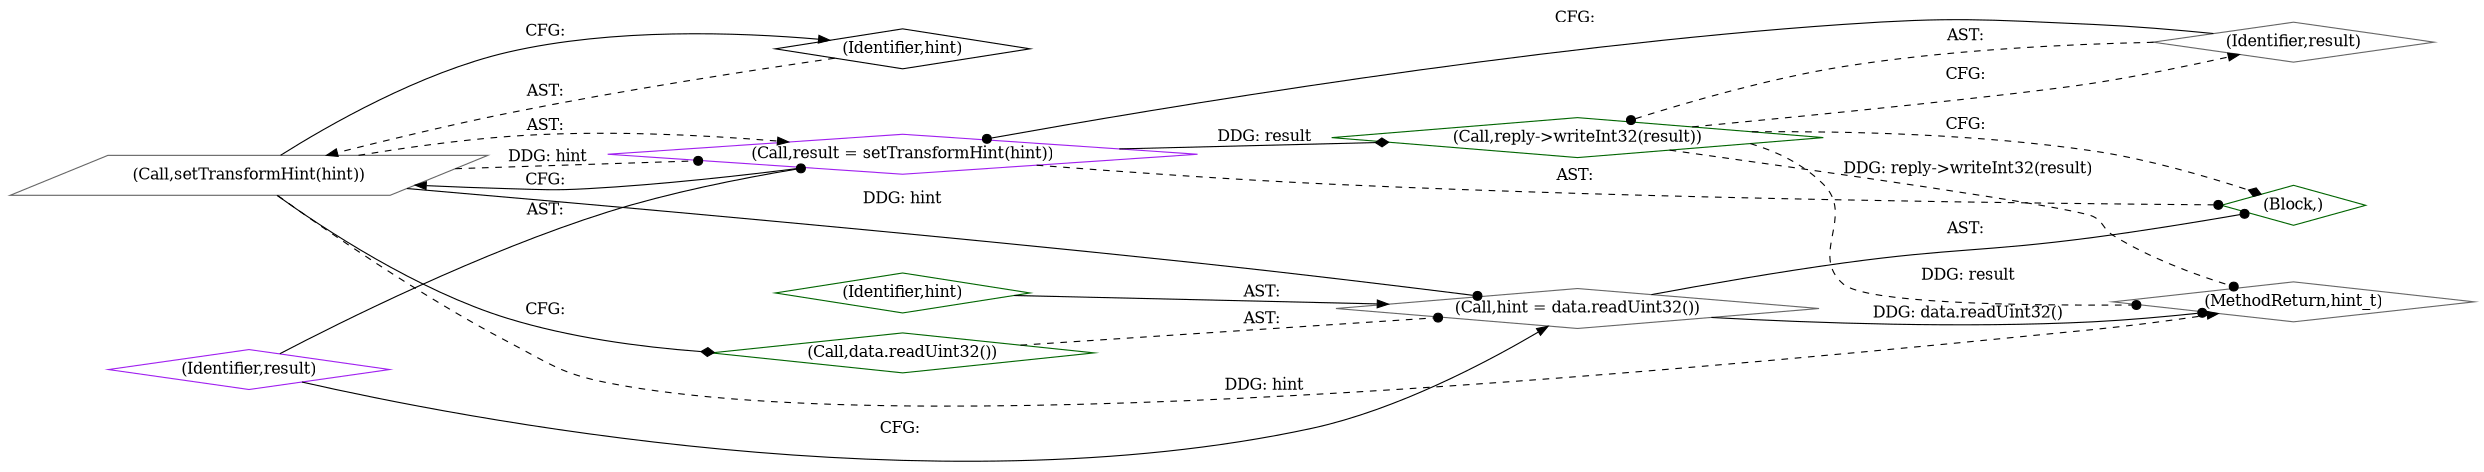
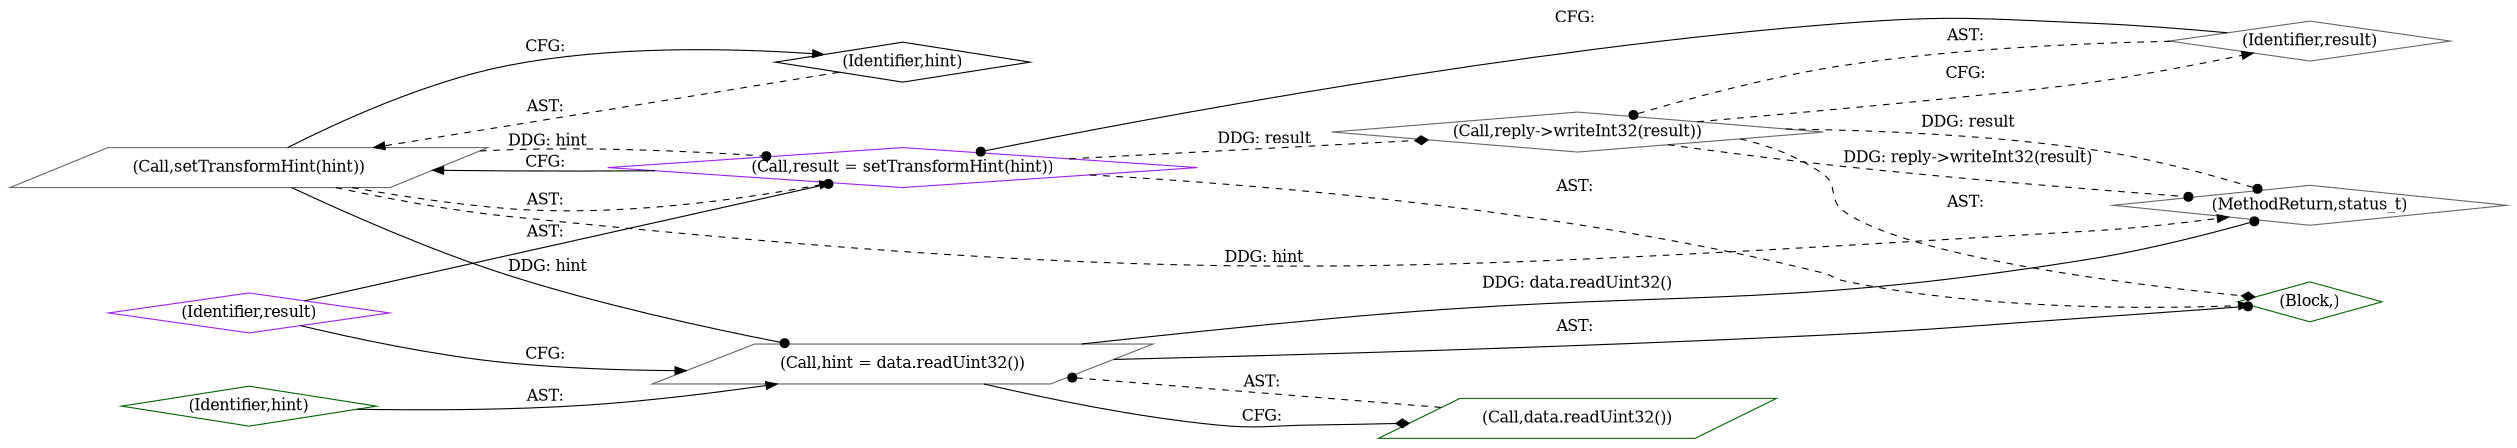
edge "(Call,reply->writeInt32(result))" -> "(Block,)": label "CFG: " -> "AST: "
node "(Call,reply->writeInt32(result))": color darkgreen -> gray40
edge "(Call,result = setTransformHint(hint))" -> "(Call,reply->writeInt32(result))": style solid -> dashed
edge "(Call,result = setTransformHint(hint))" -> "(Block,)": arrowhead dot -> normal
node "(MethodReturn,hint_t)": label "(MethodReturn,hint_t)" -> "(MethodReturn,status_t)"
edge "(Call,setTransformHint(hint))" -> "(Call,data.readUint32())": now "(Call,hint = data.readUint32())" -> "(Call,data.readUint32())"
node "(Call,hint = data.readUint32())": shape diamond -> parallelogram
node "(Call,data.readUint32())": shape diamond -> parallelogram
